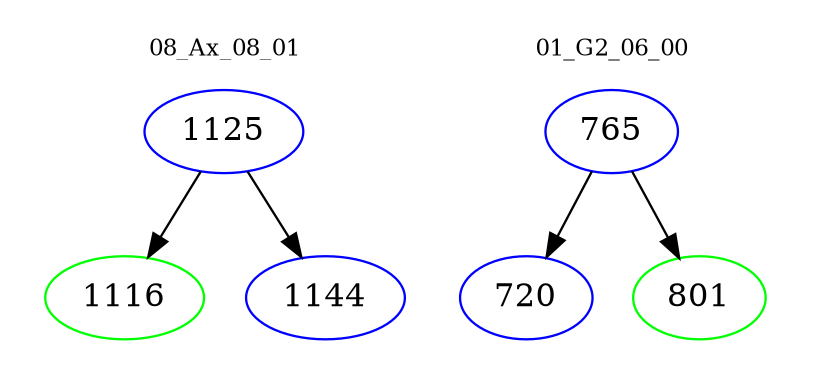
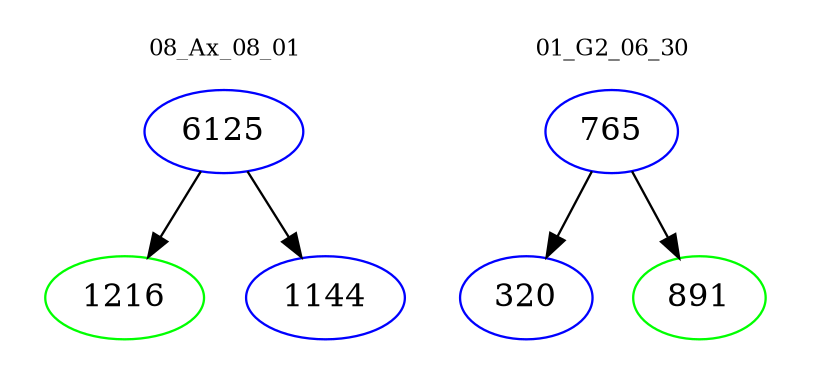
cluster "01_G2_06_00": label "01_G2_06_00" -> "01_G2_06_30"
node "1125": label "1125" -> "6125"
node "1116": label "1116" -> "1216"
node "720": label "720" -> "320"
node "801": label "801" -> "891"
